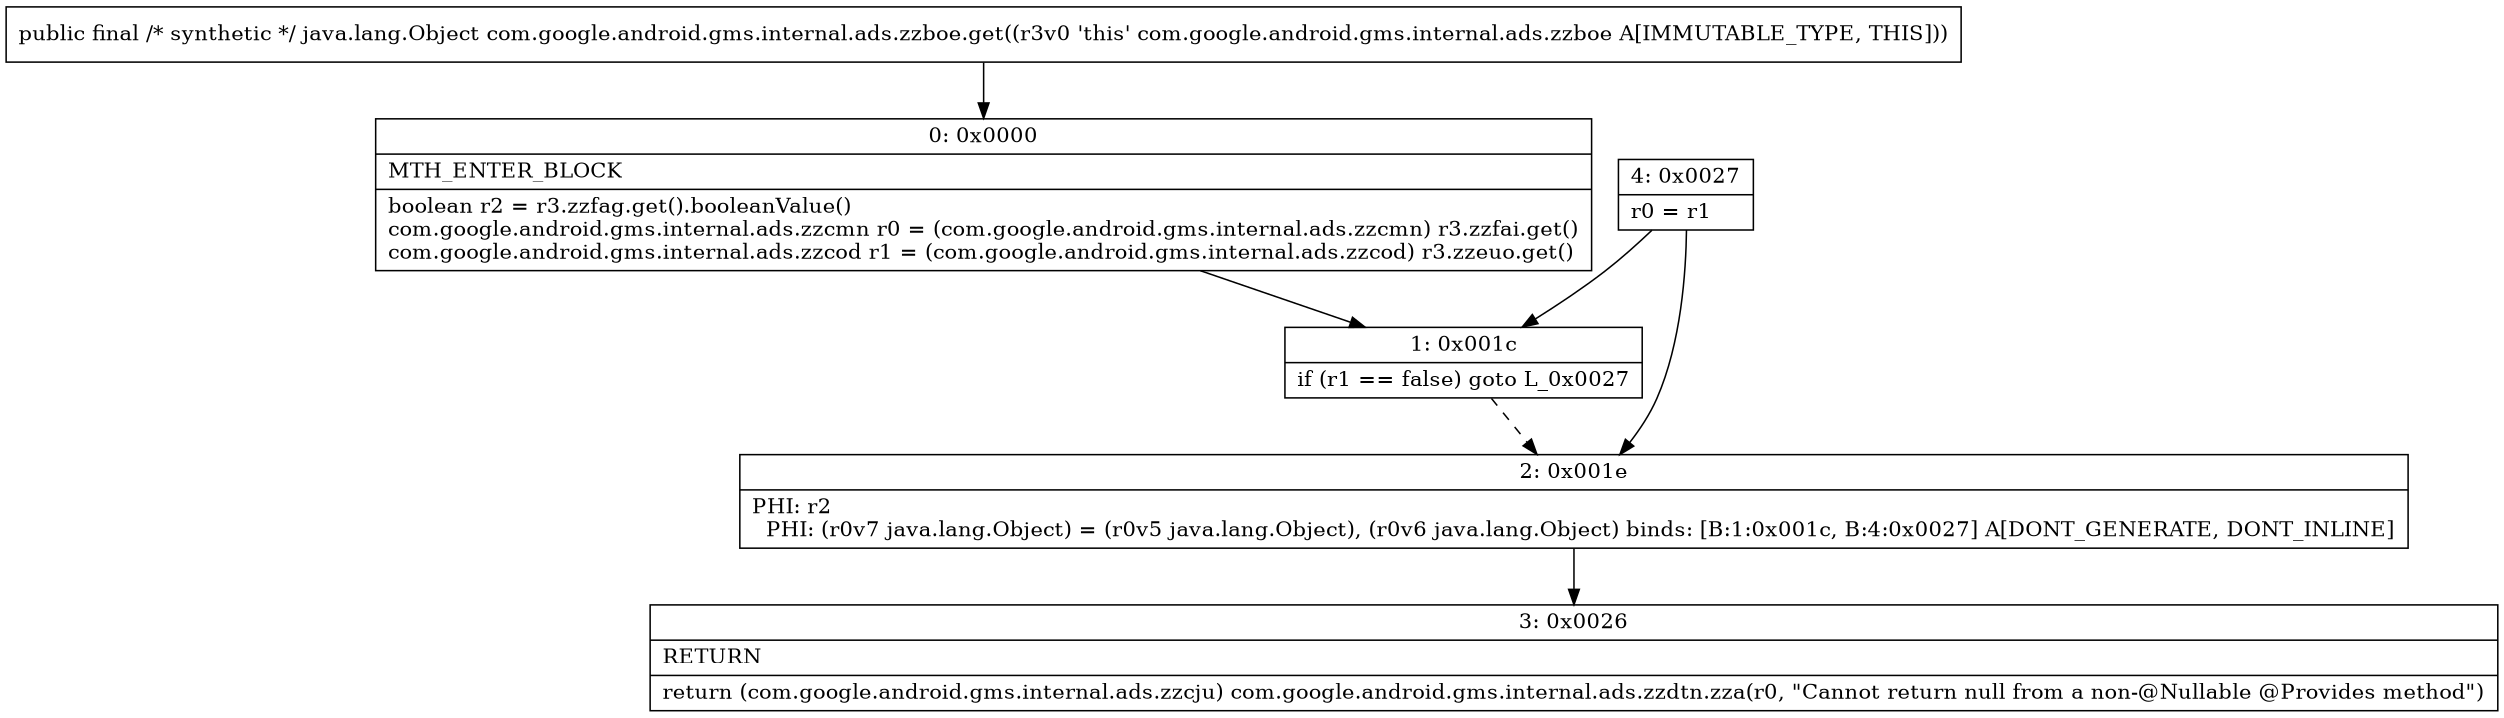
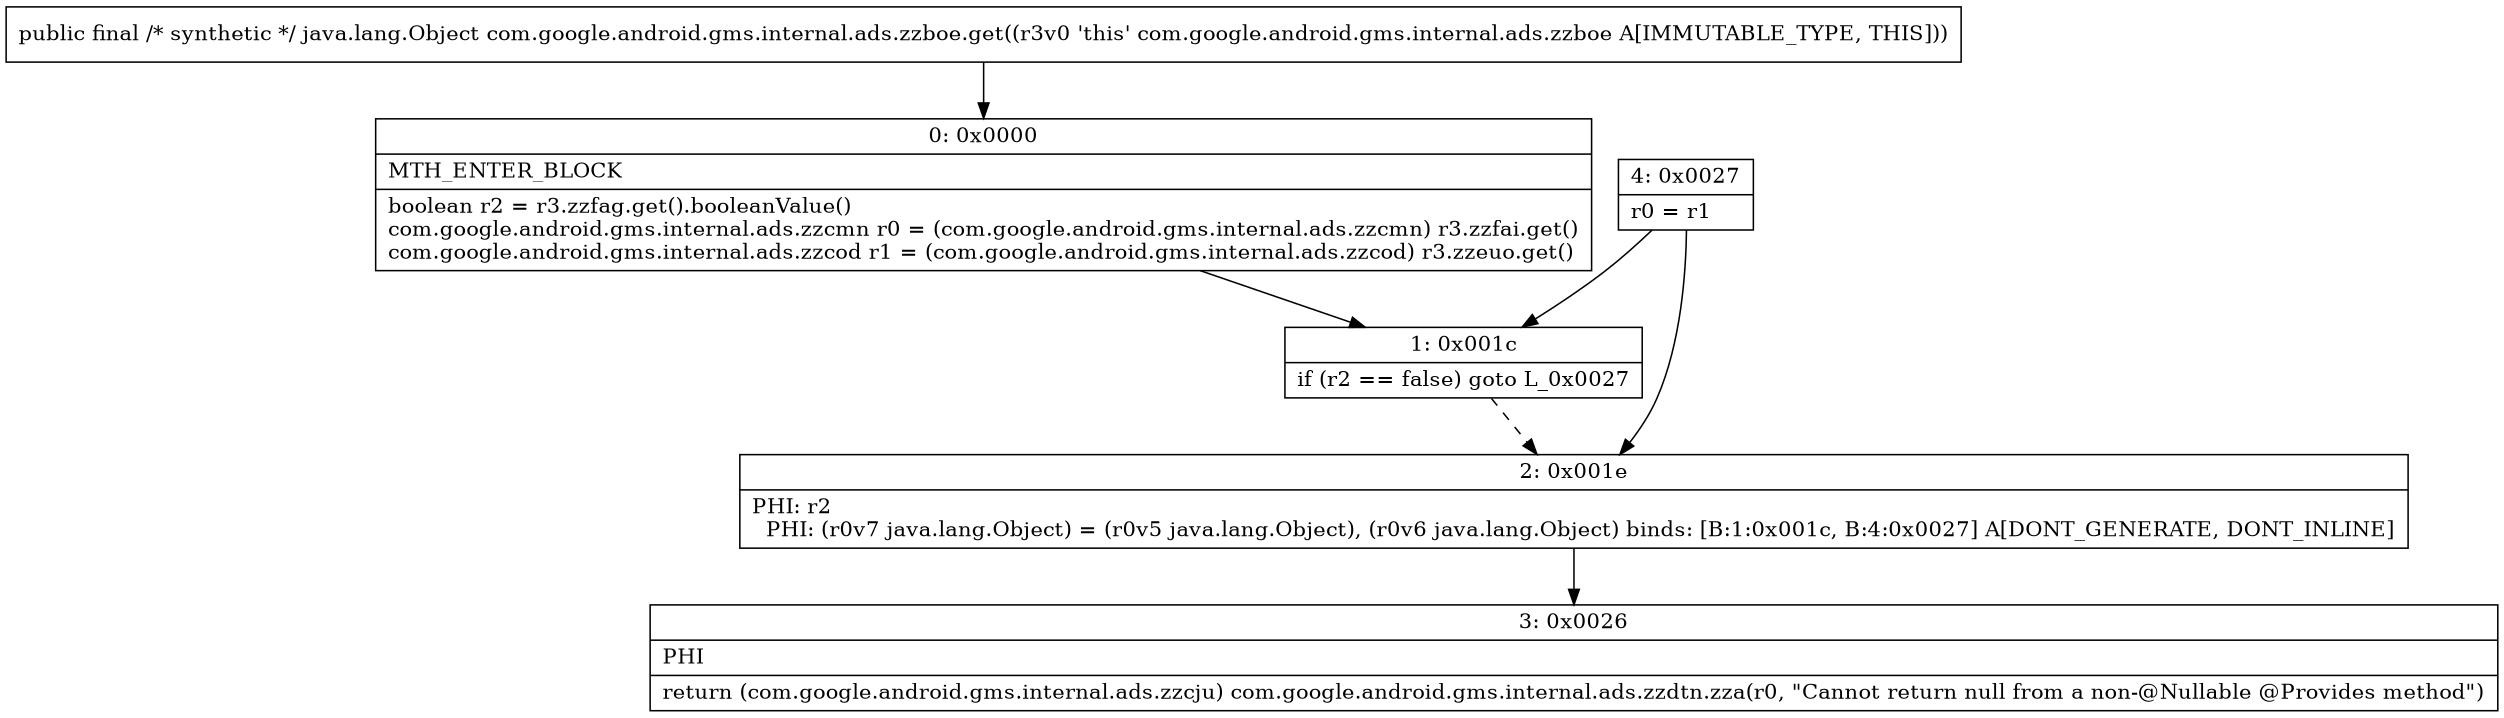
node "1: 0x001c": text "if (r1 == false) goto L_0x0027" -> "if (r2 == false) goto L_0x0027"
node "3: 0x0026": text "RETURN" -> "PHI"
